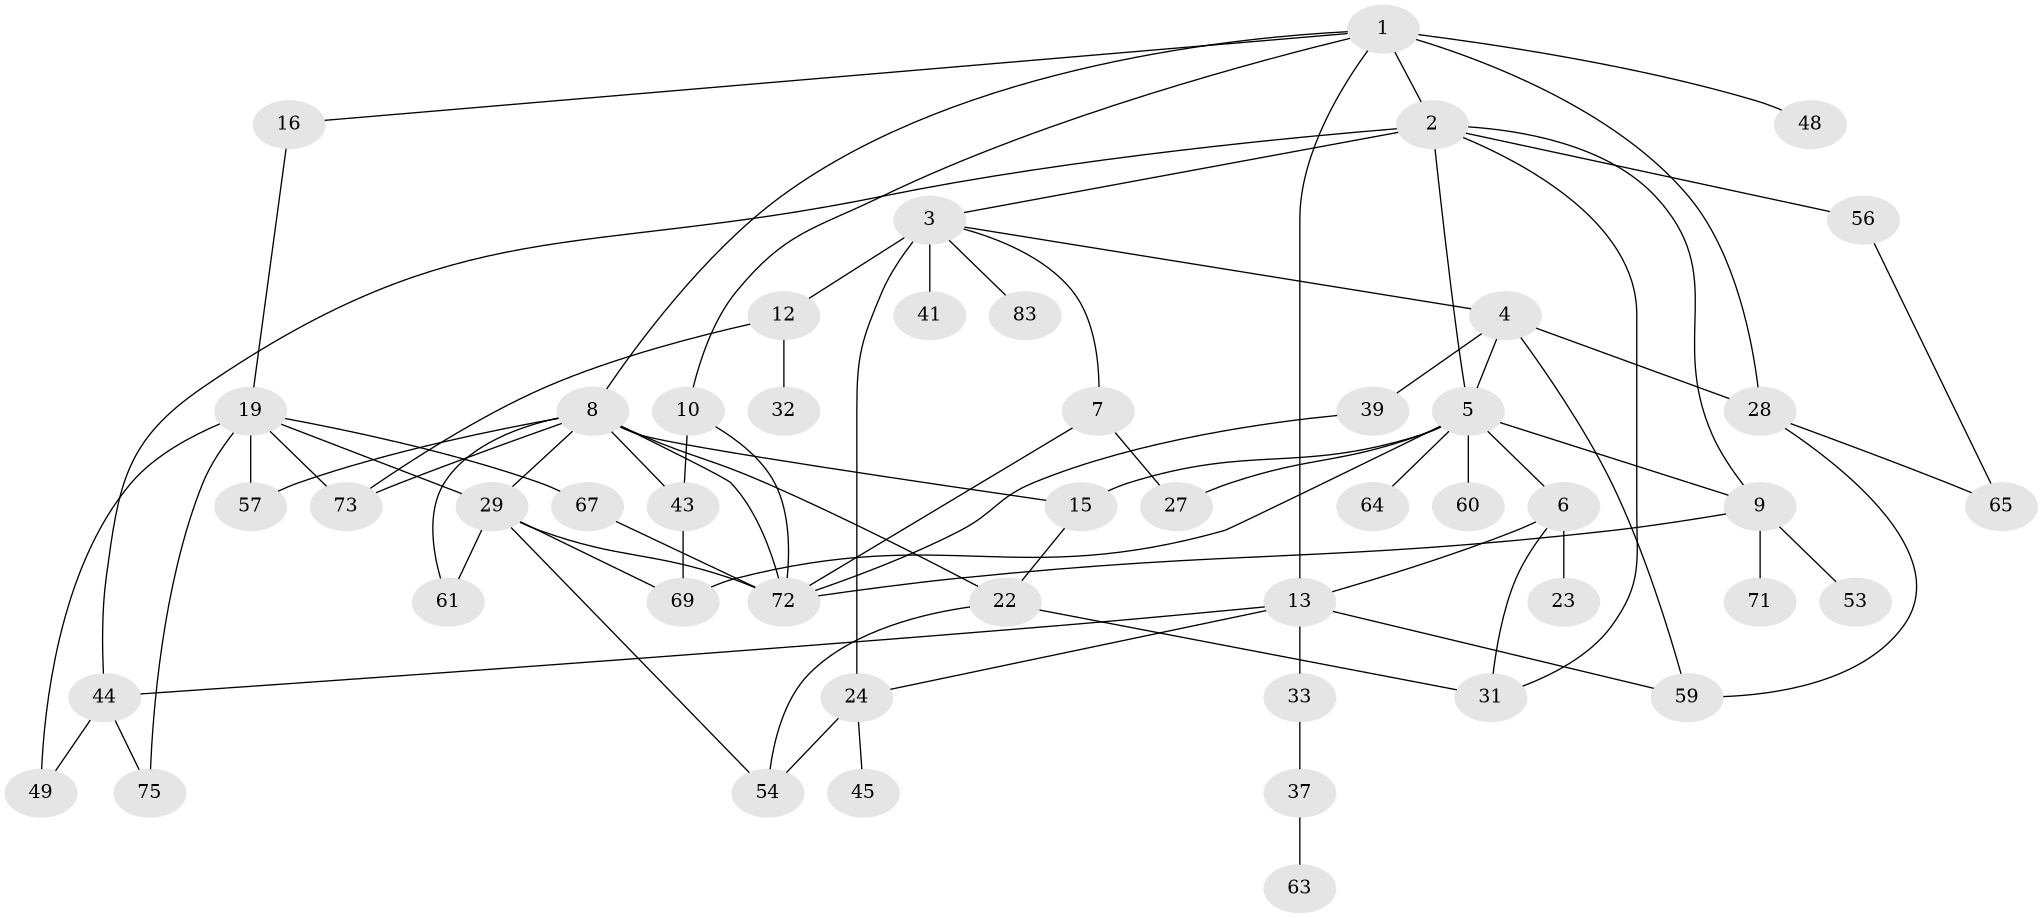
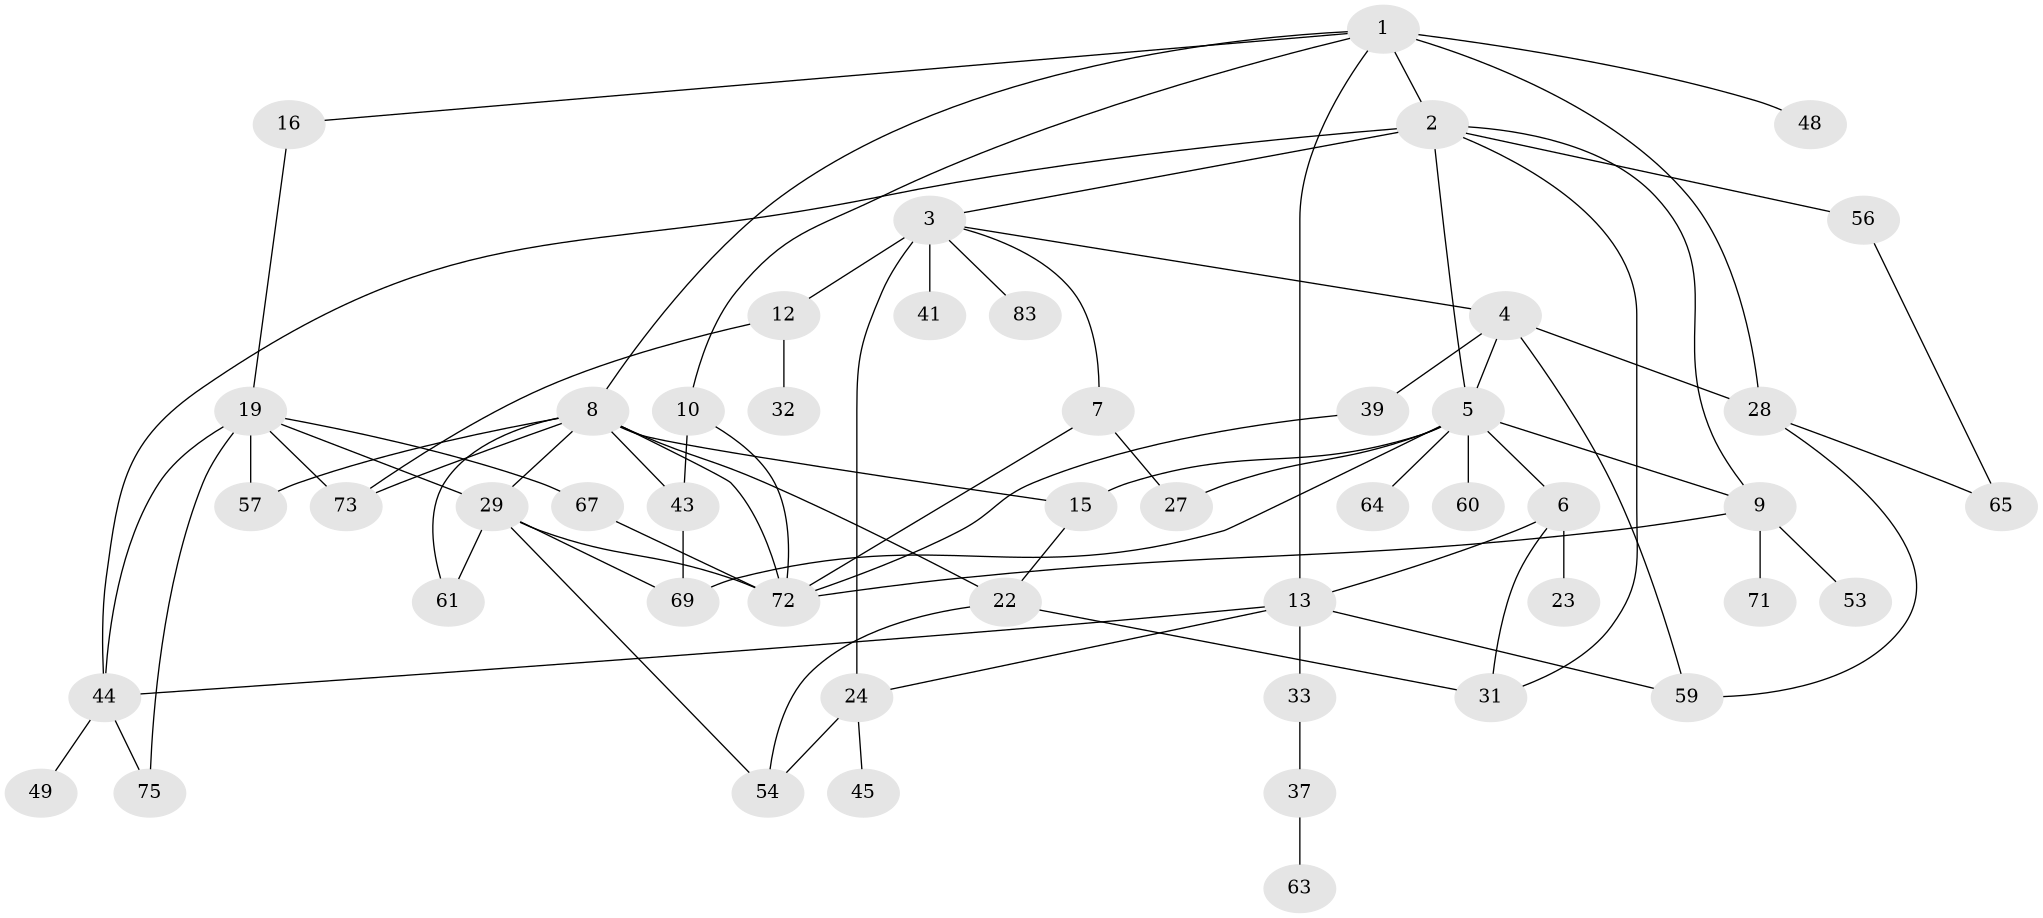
edge "19" -- "49": now "19" -- "44"
